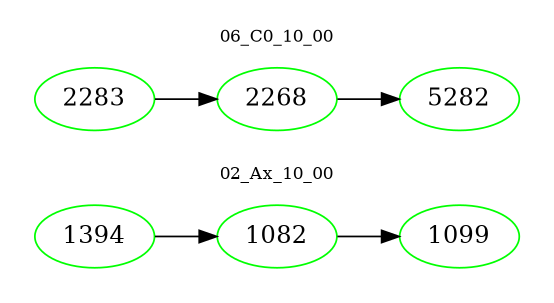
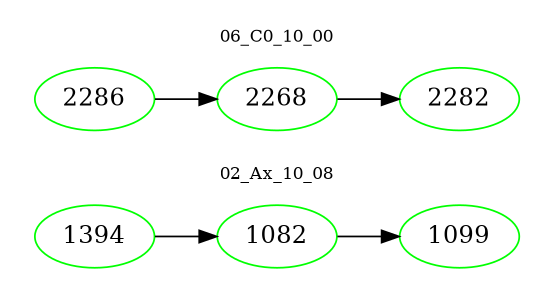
node "2283": label "2283" -> "2286"
node "5282": label "5282" -> "2282"
cluster "02_Ax_10_00": label "02_Ax_10_00" -> "02_Ax_10_08"
